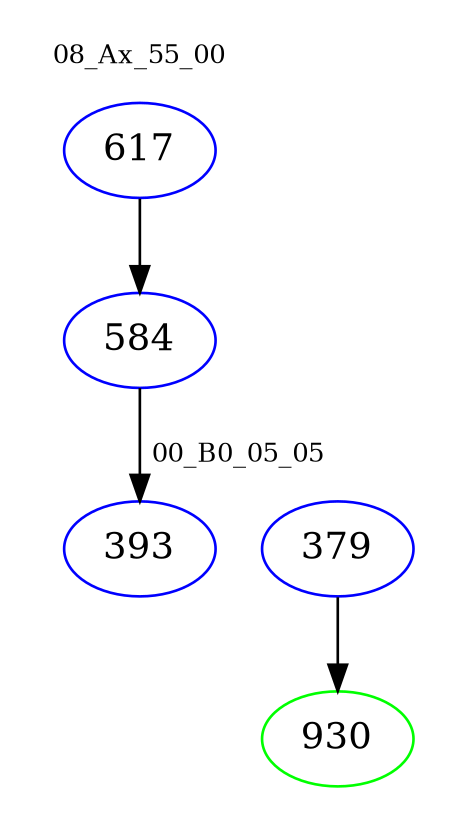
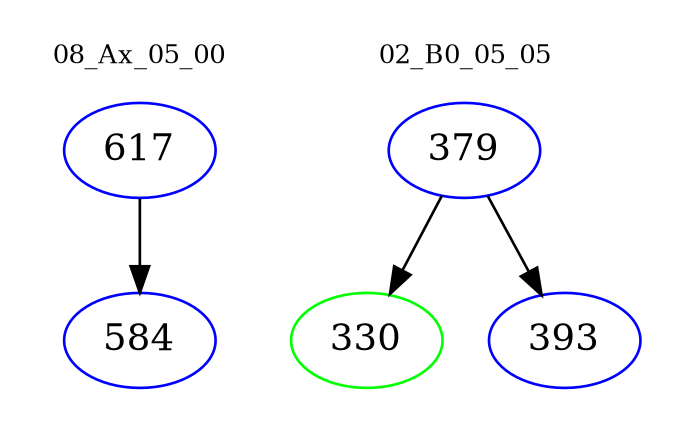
cluster "08_Ax_55_00": label "08_Ax_55_00" -> "08_Ax_05_00"
edge "584" -> "393": now "379" -> "393"
cluster "00_B0_05_05": label "00_B0_05_05" -> "02_B0_05_05"
node "930": label "930" -> "330"
